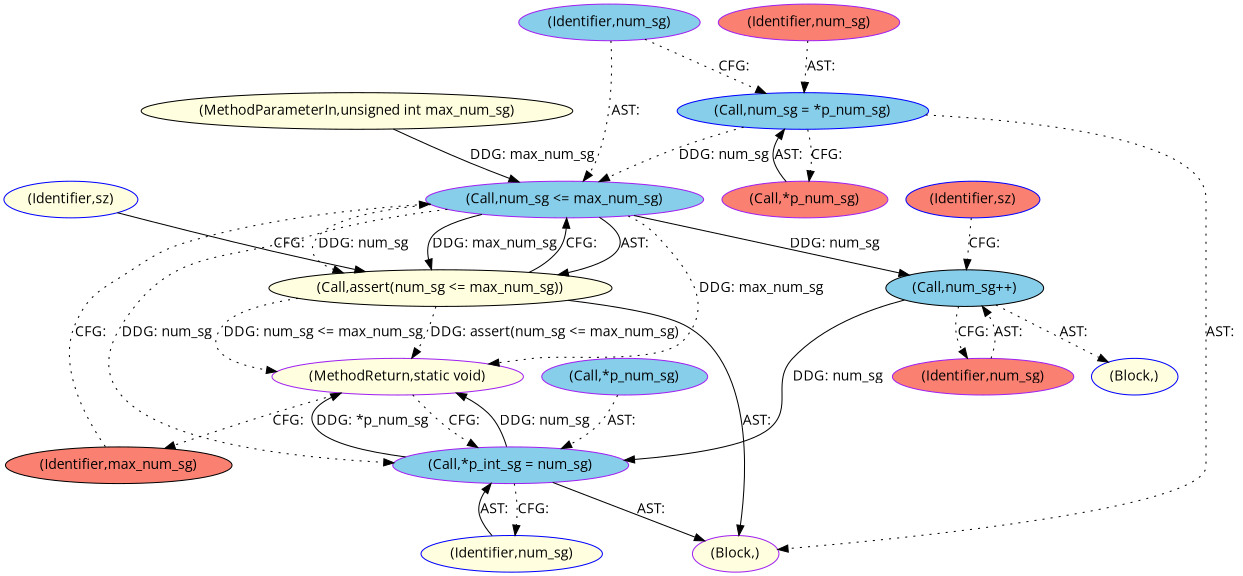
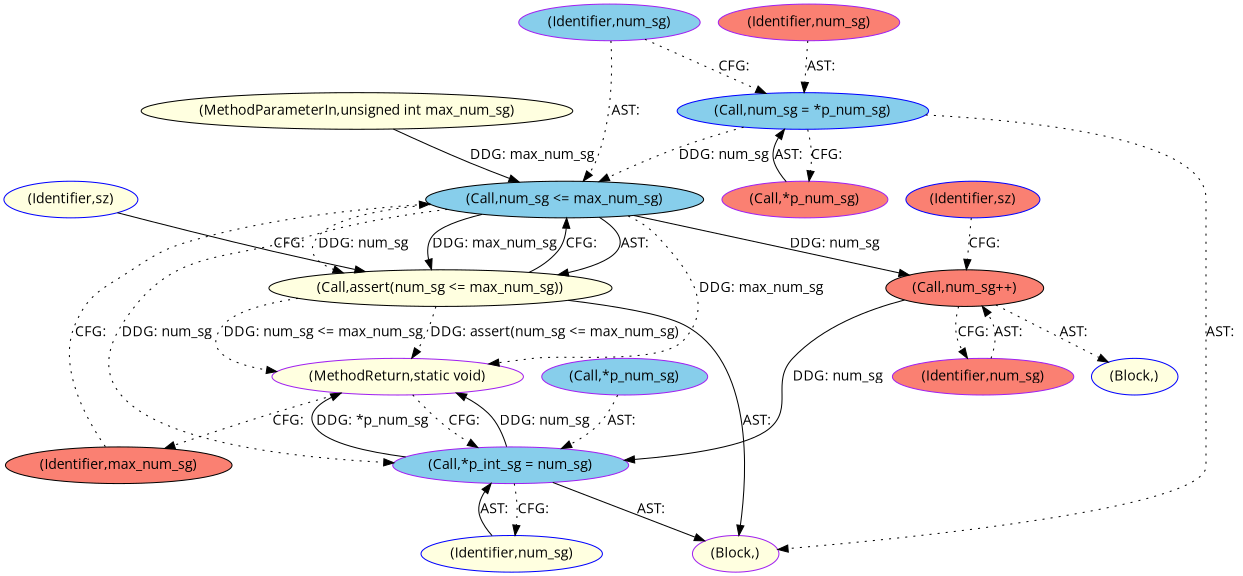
node "(Call,num_sg <= max_num_sg)": color purple -> black
node "(Call,num_sg++)": fillcolor skyblue -> salmon
